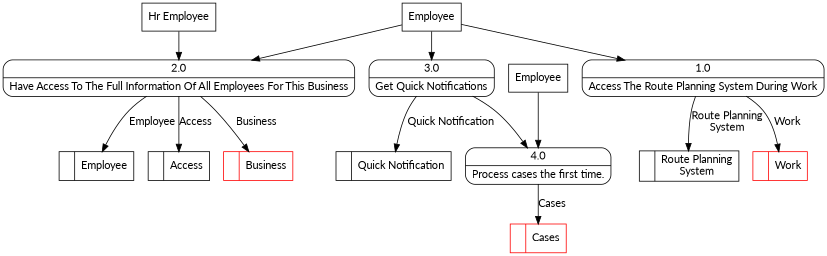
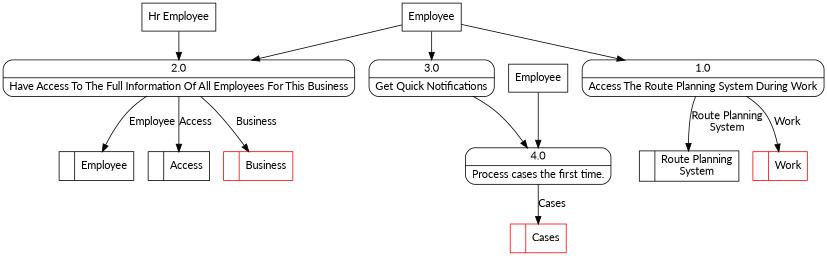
node "Quick Notification": removed
